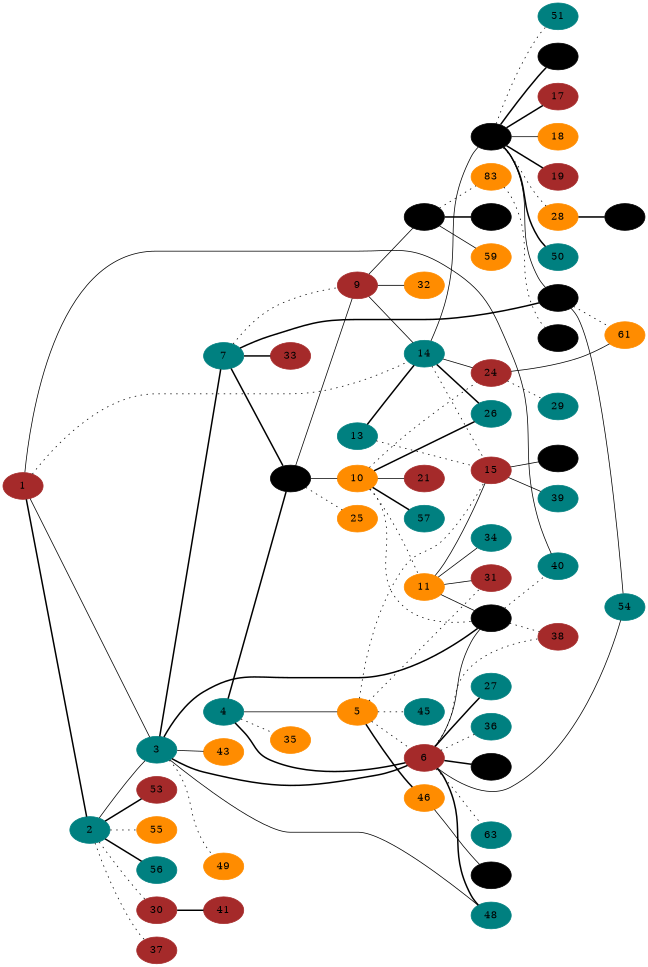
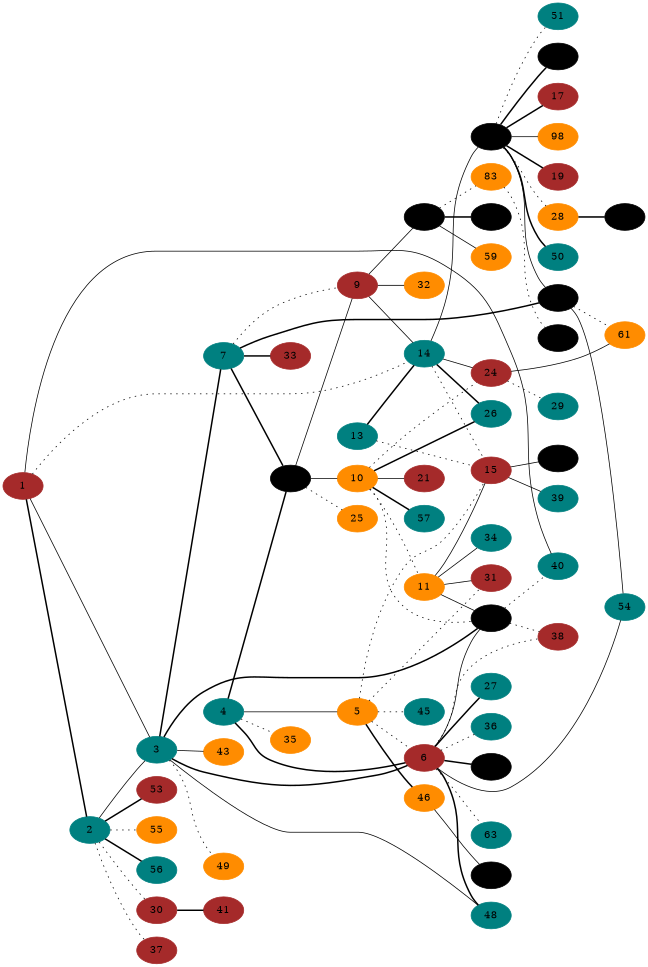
node "18": label "18" -> "98"
